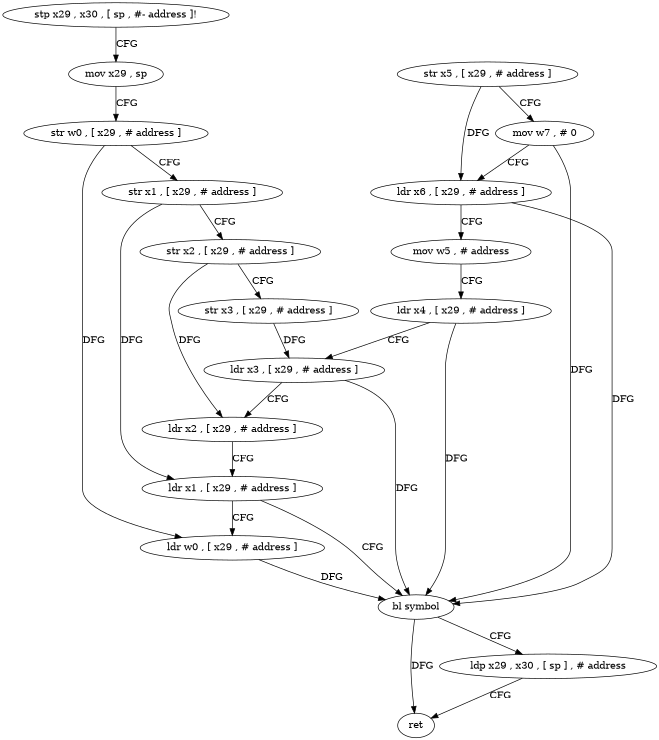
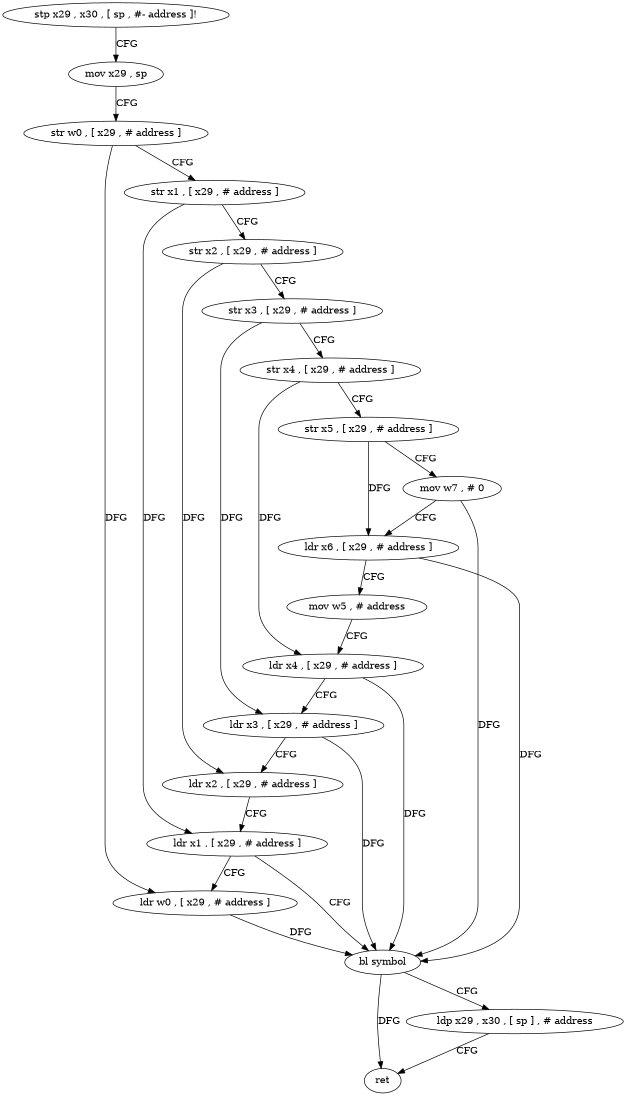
node "str x4 , [ x29 , # address ]": added
